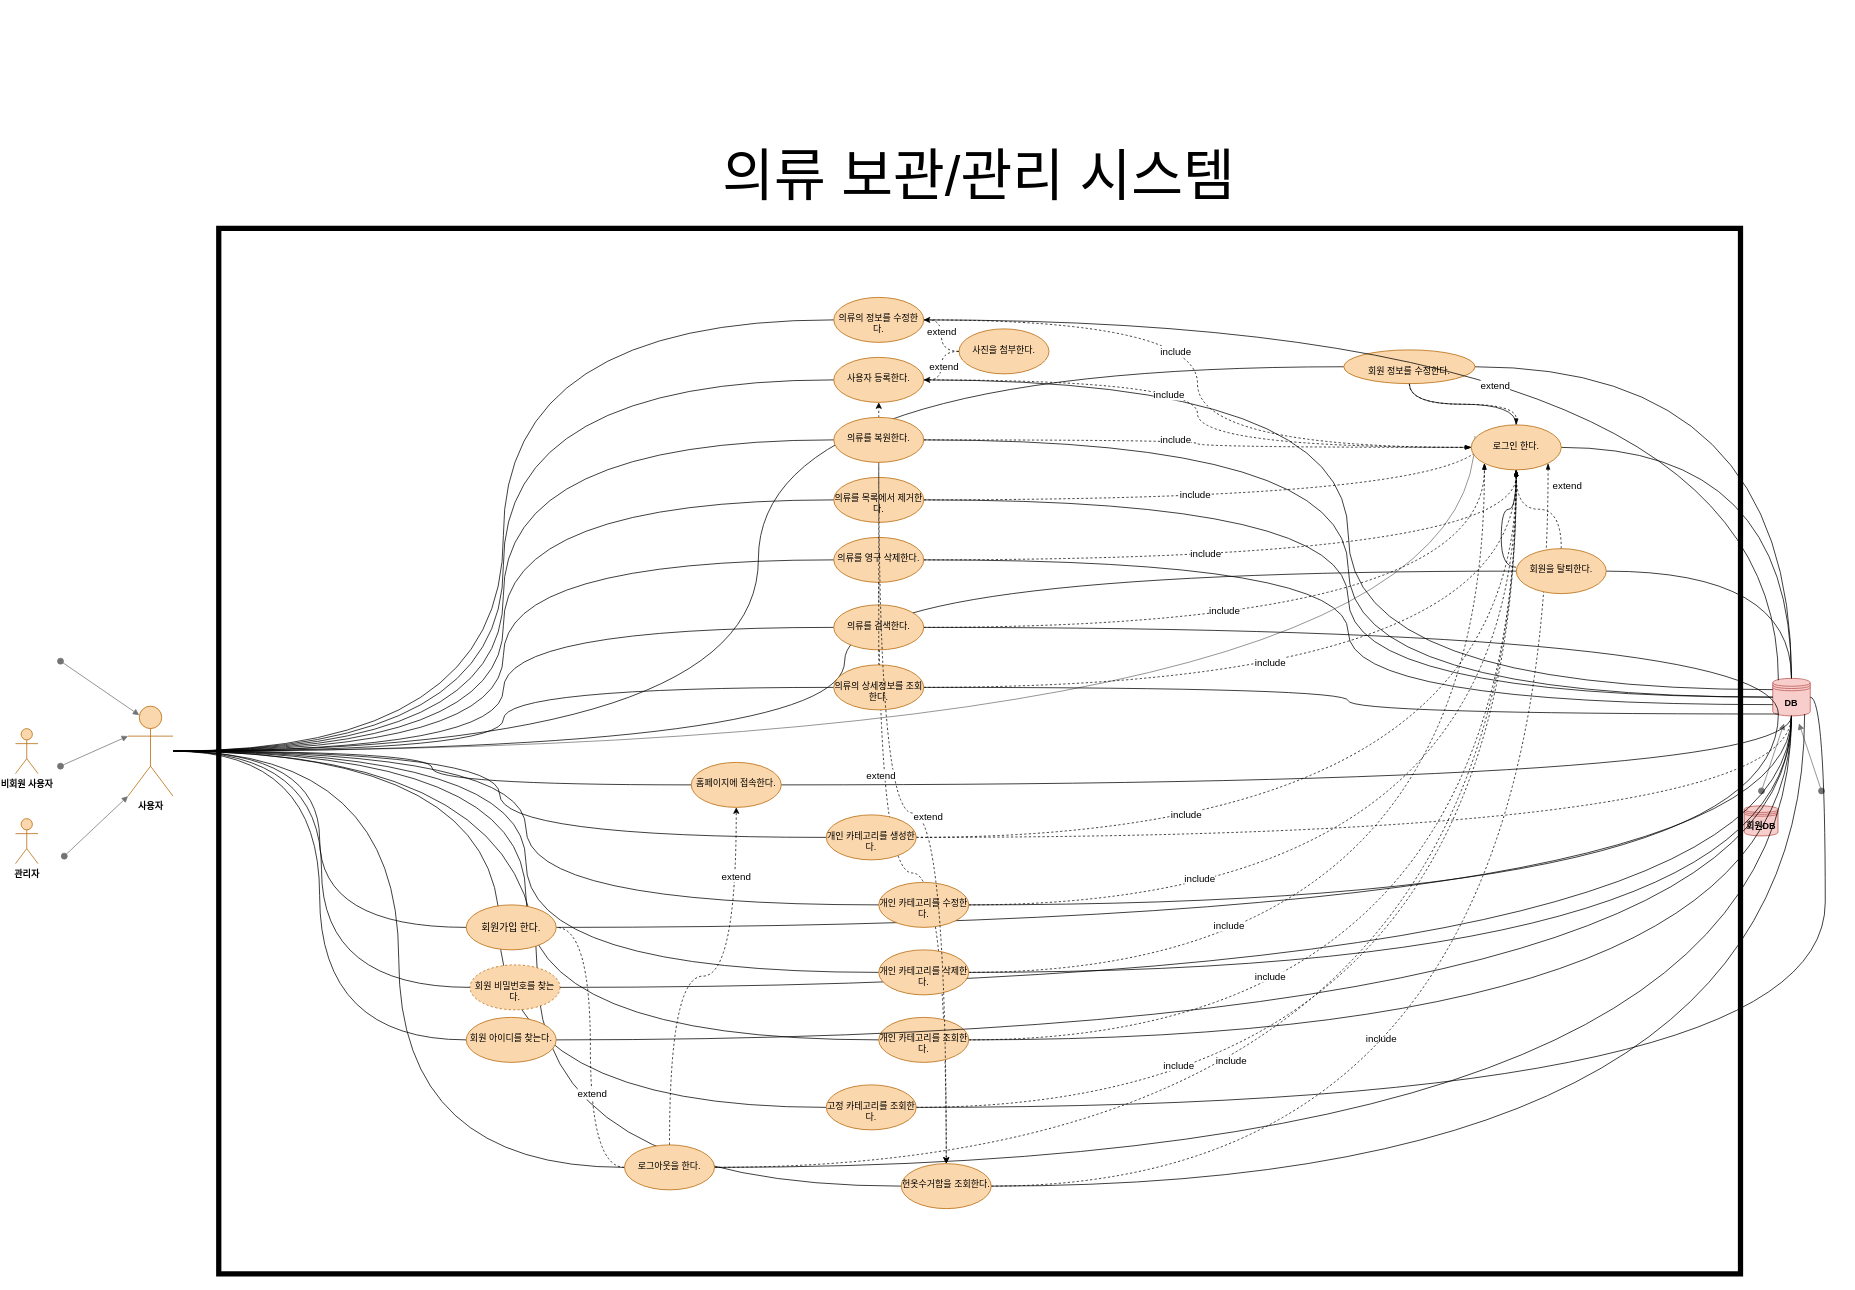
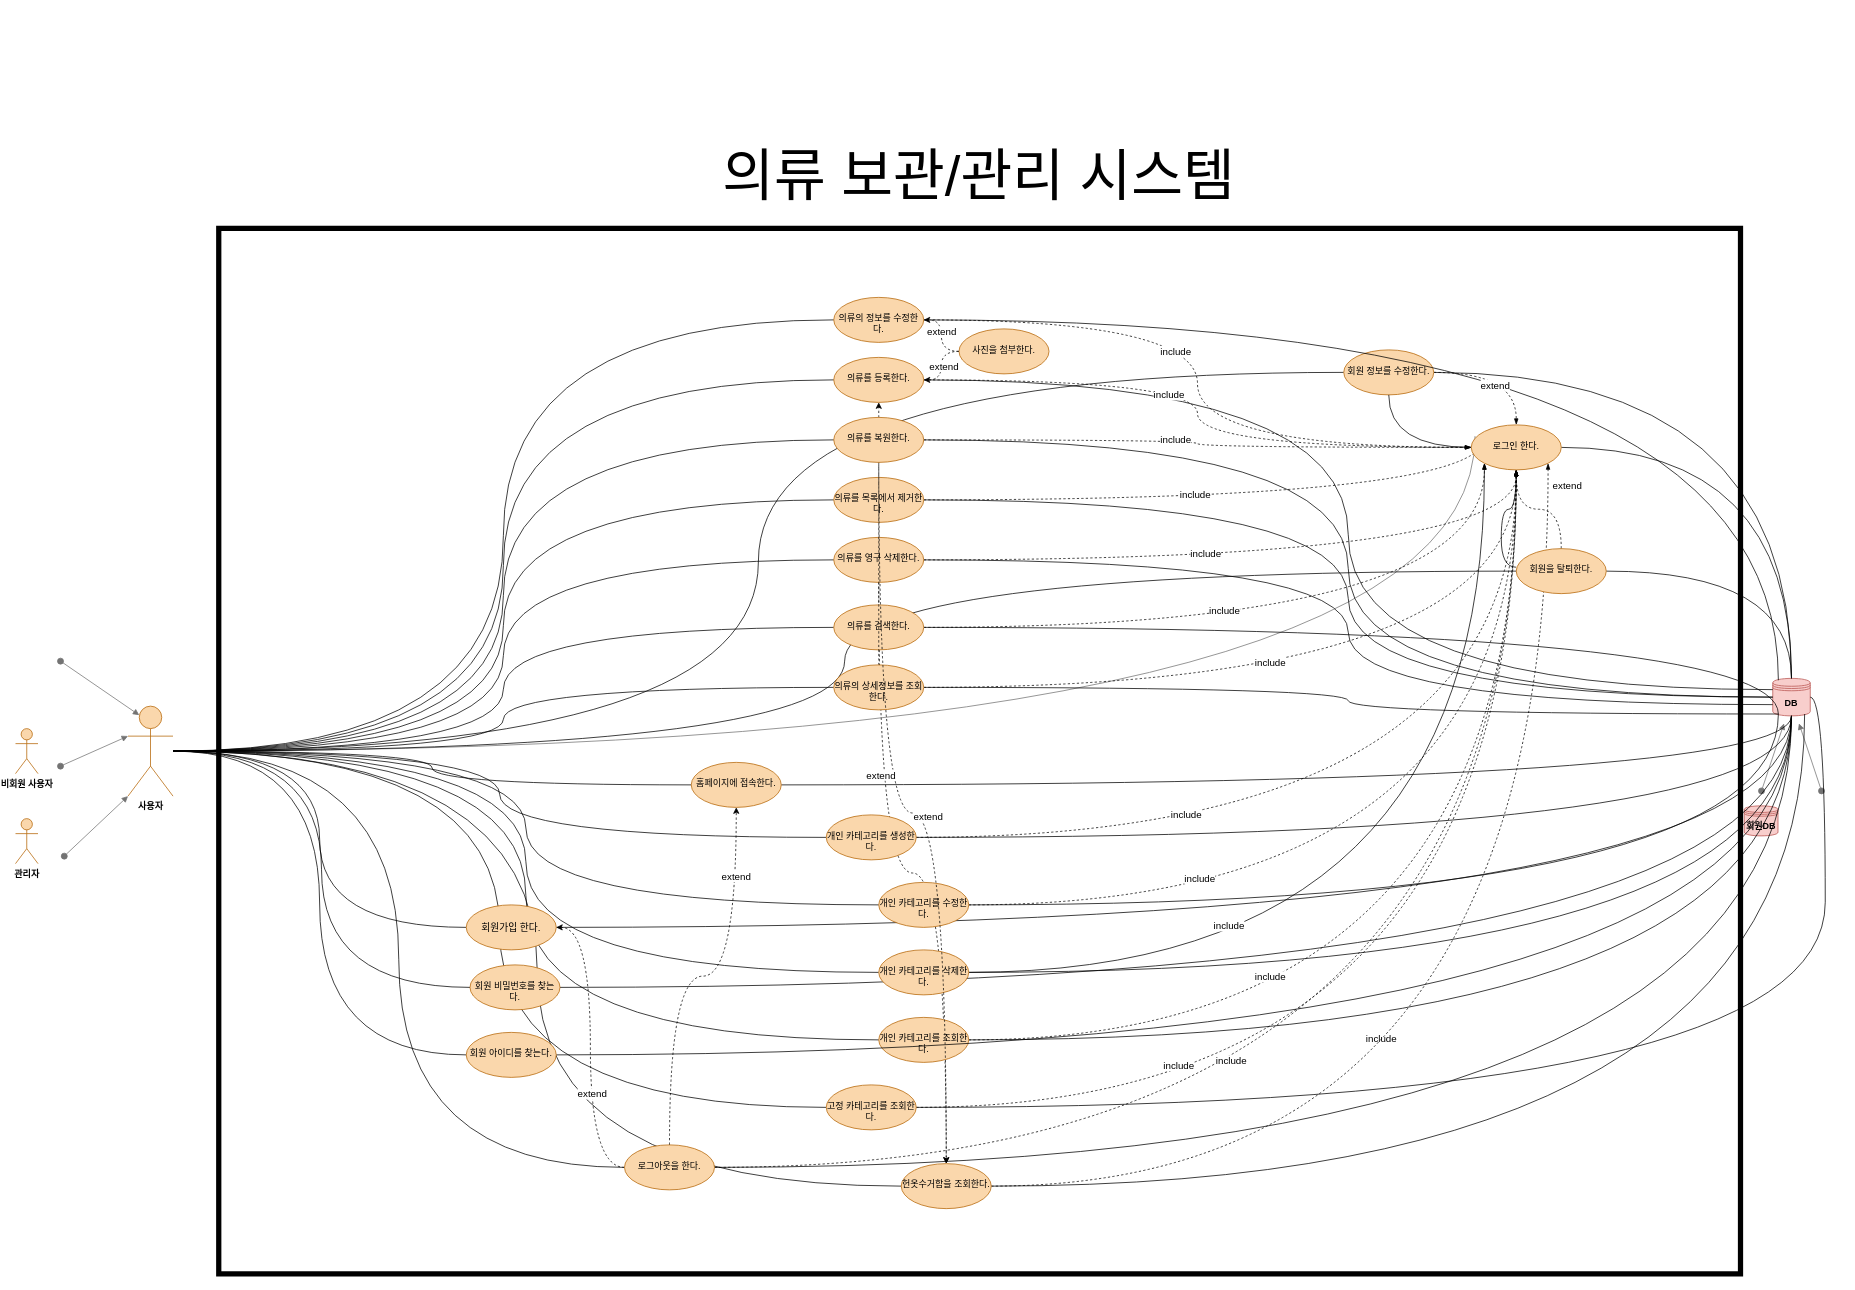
node "회원 정보를 수정한다.": size 131x34 -> 90x45
node "사용자 등록한다.": label "사용자 등록한다." -> "의류를 등록한다."
edge "DB" -- "개인 카테고리를 생성한다.": style dashed -> solid
edge "개인 카테고리를 삭제한다." -> "로그인 한다.": style dashed -> solid
edge "회원가입 한다." -- "로그아웃을 한다.": arrowhead none -> classic
node "회원 비밀번호를 찾는다.": style dashed -> solid
node "회원 아이디를 찾는다.": moved (511, 1040) -> (511, 1055)
